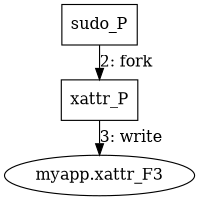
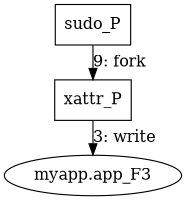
edge "sudo_P" -> "xattr_P": label "2: fork" -> "9: fork"
node "myapp.xattr_F3": label "myapp.xattr_F3" -> "myapp.app_F3"
